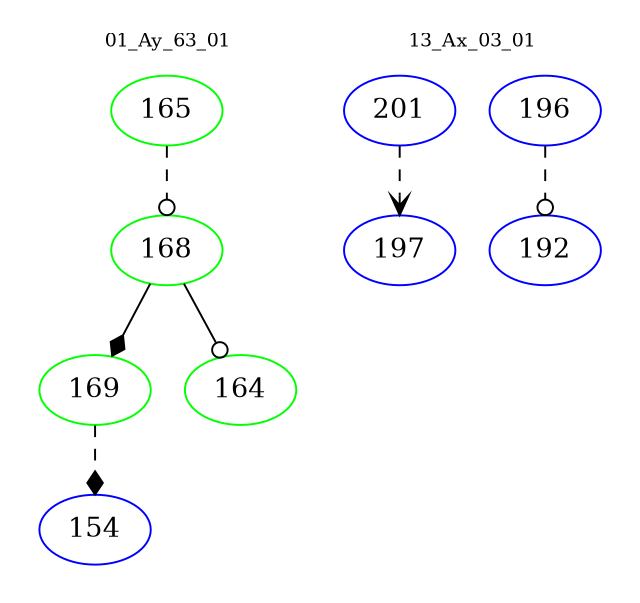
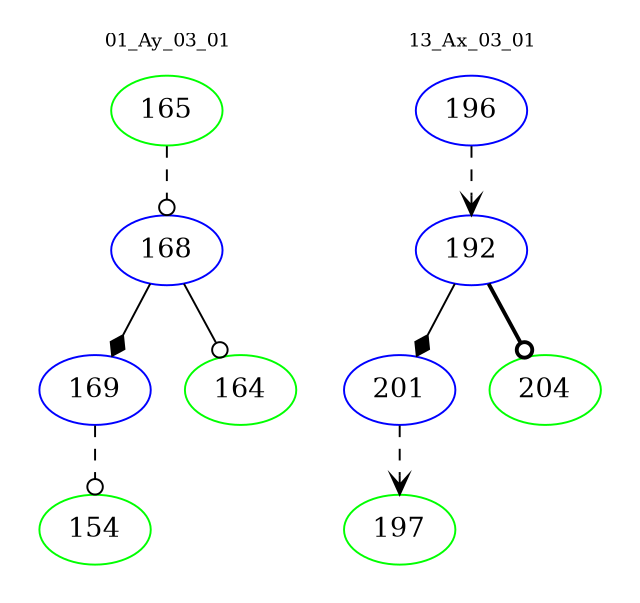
cluster "01_Ay_63_01": label "01_Ay_63_01" -> "01_Ay_03_01"
edge "196" -> "192": arrowhead odot -> vee
node "168": color green -> blue
node "197": color blue -> green
edge "192" -> "201": added
node "169": color green -> blue
node "204": added
edge "169" -> "154": arrowhead diamond -> odot
node "154": color blue -> green
